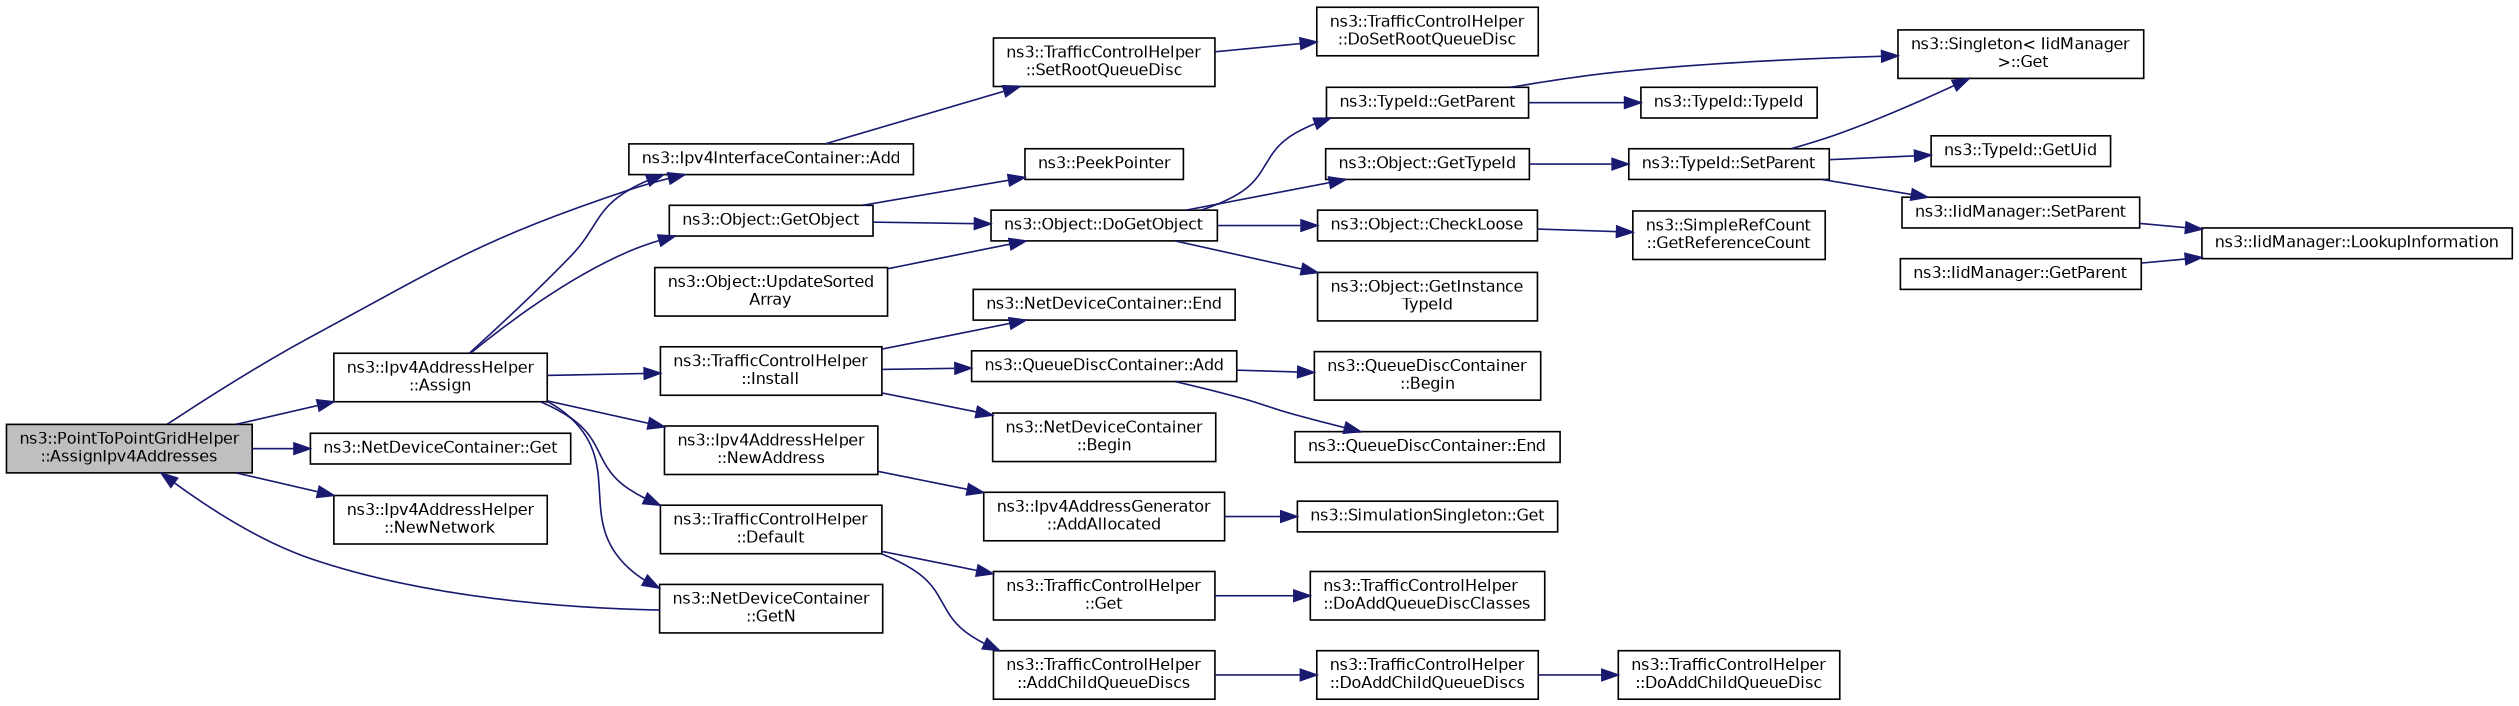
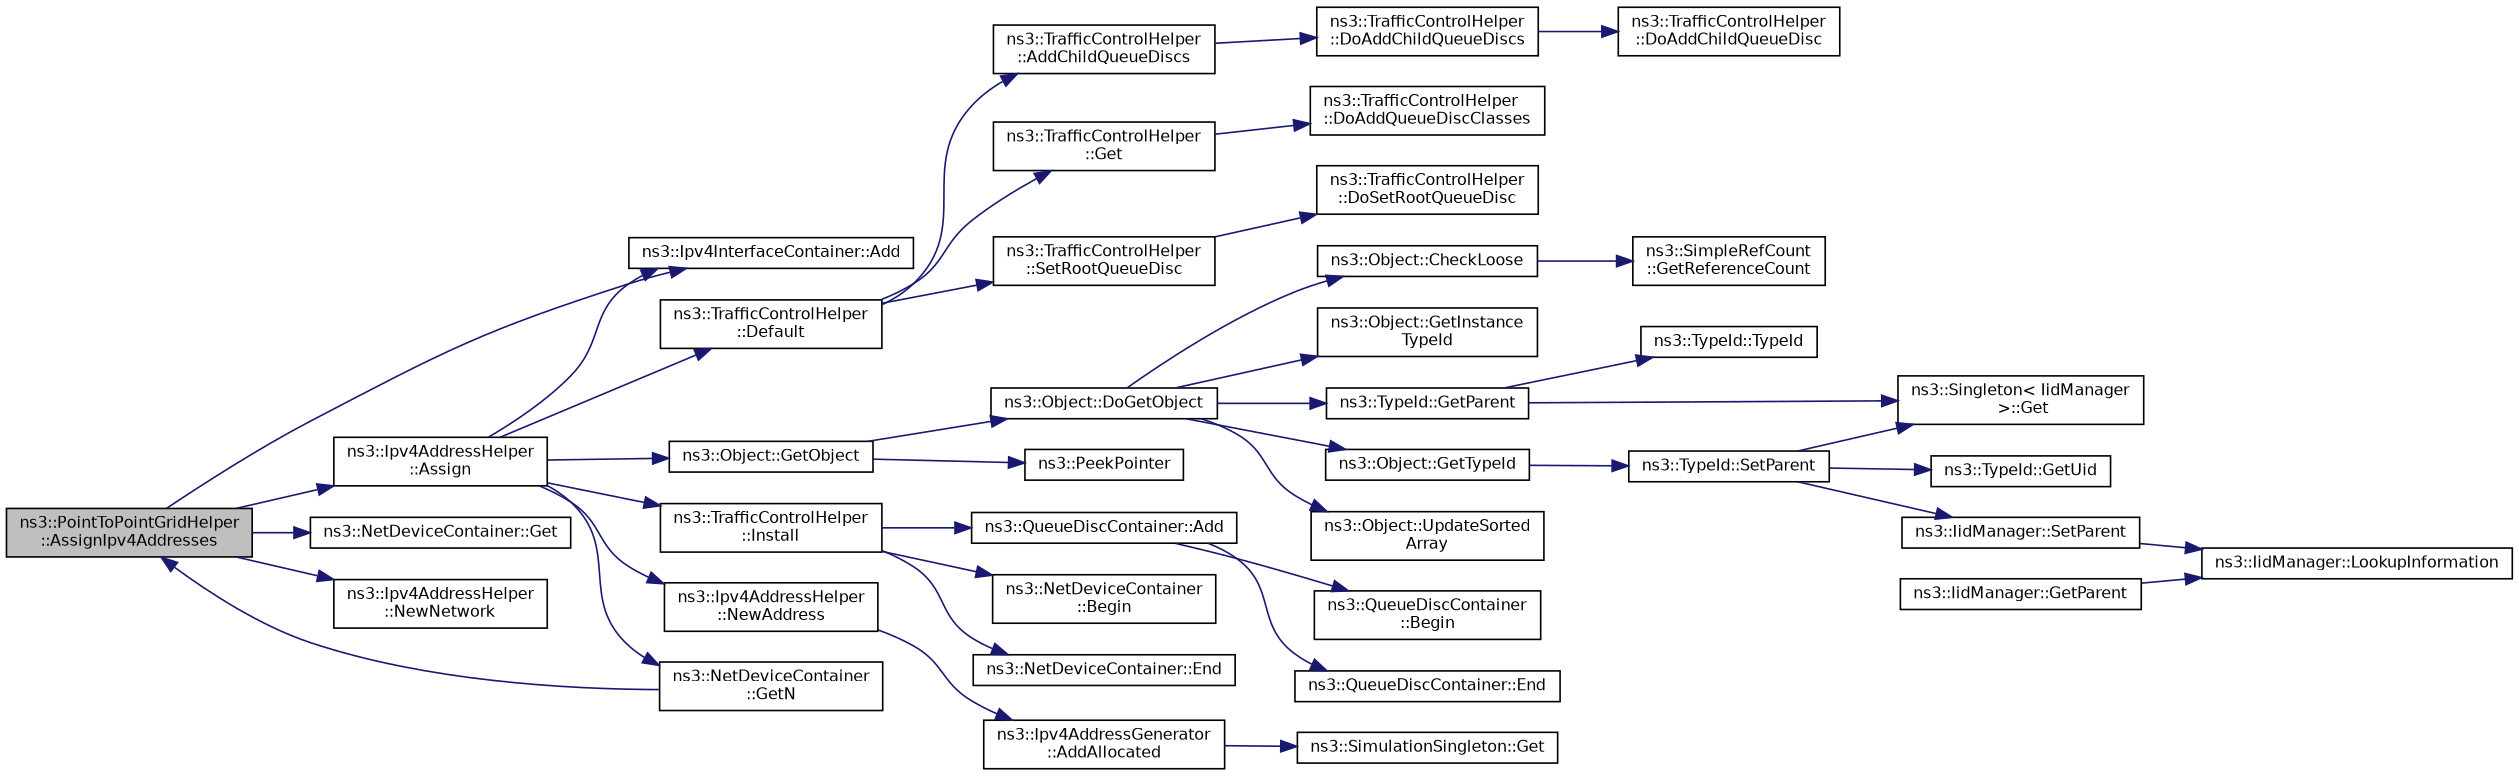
edge "ns3::Ipv4InterfaceContainer::Add" -> "ns3::TrafficControlHelper ::SetRootQueueDisc": now "ns3::TrafficControlHelper ::Default" -> "ns3::TrafficControlHelper ::SetRootQueueDisc"
edge "ns3::Object::UpdateSorted Array" -> "ns3::Object::DoGetObject": reversed
